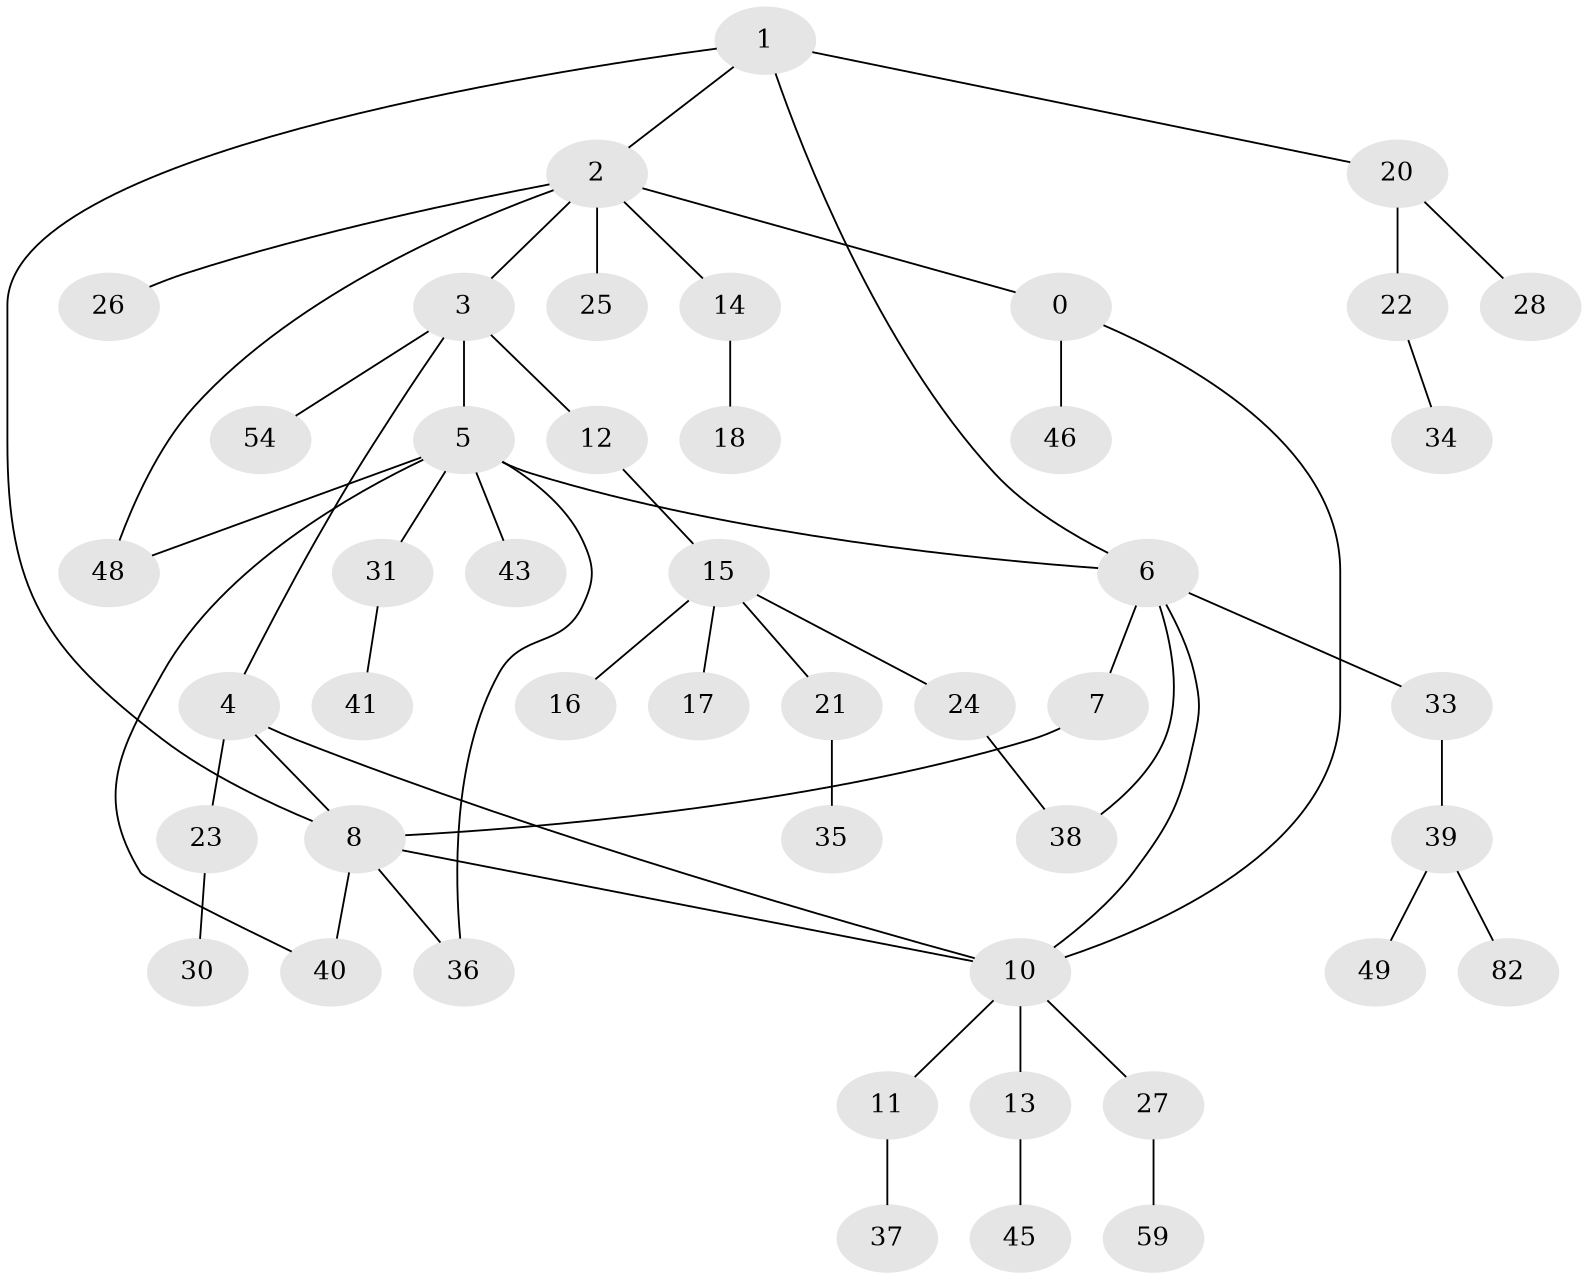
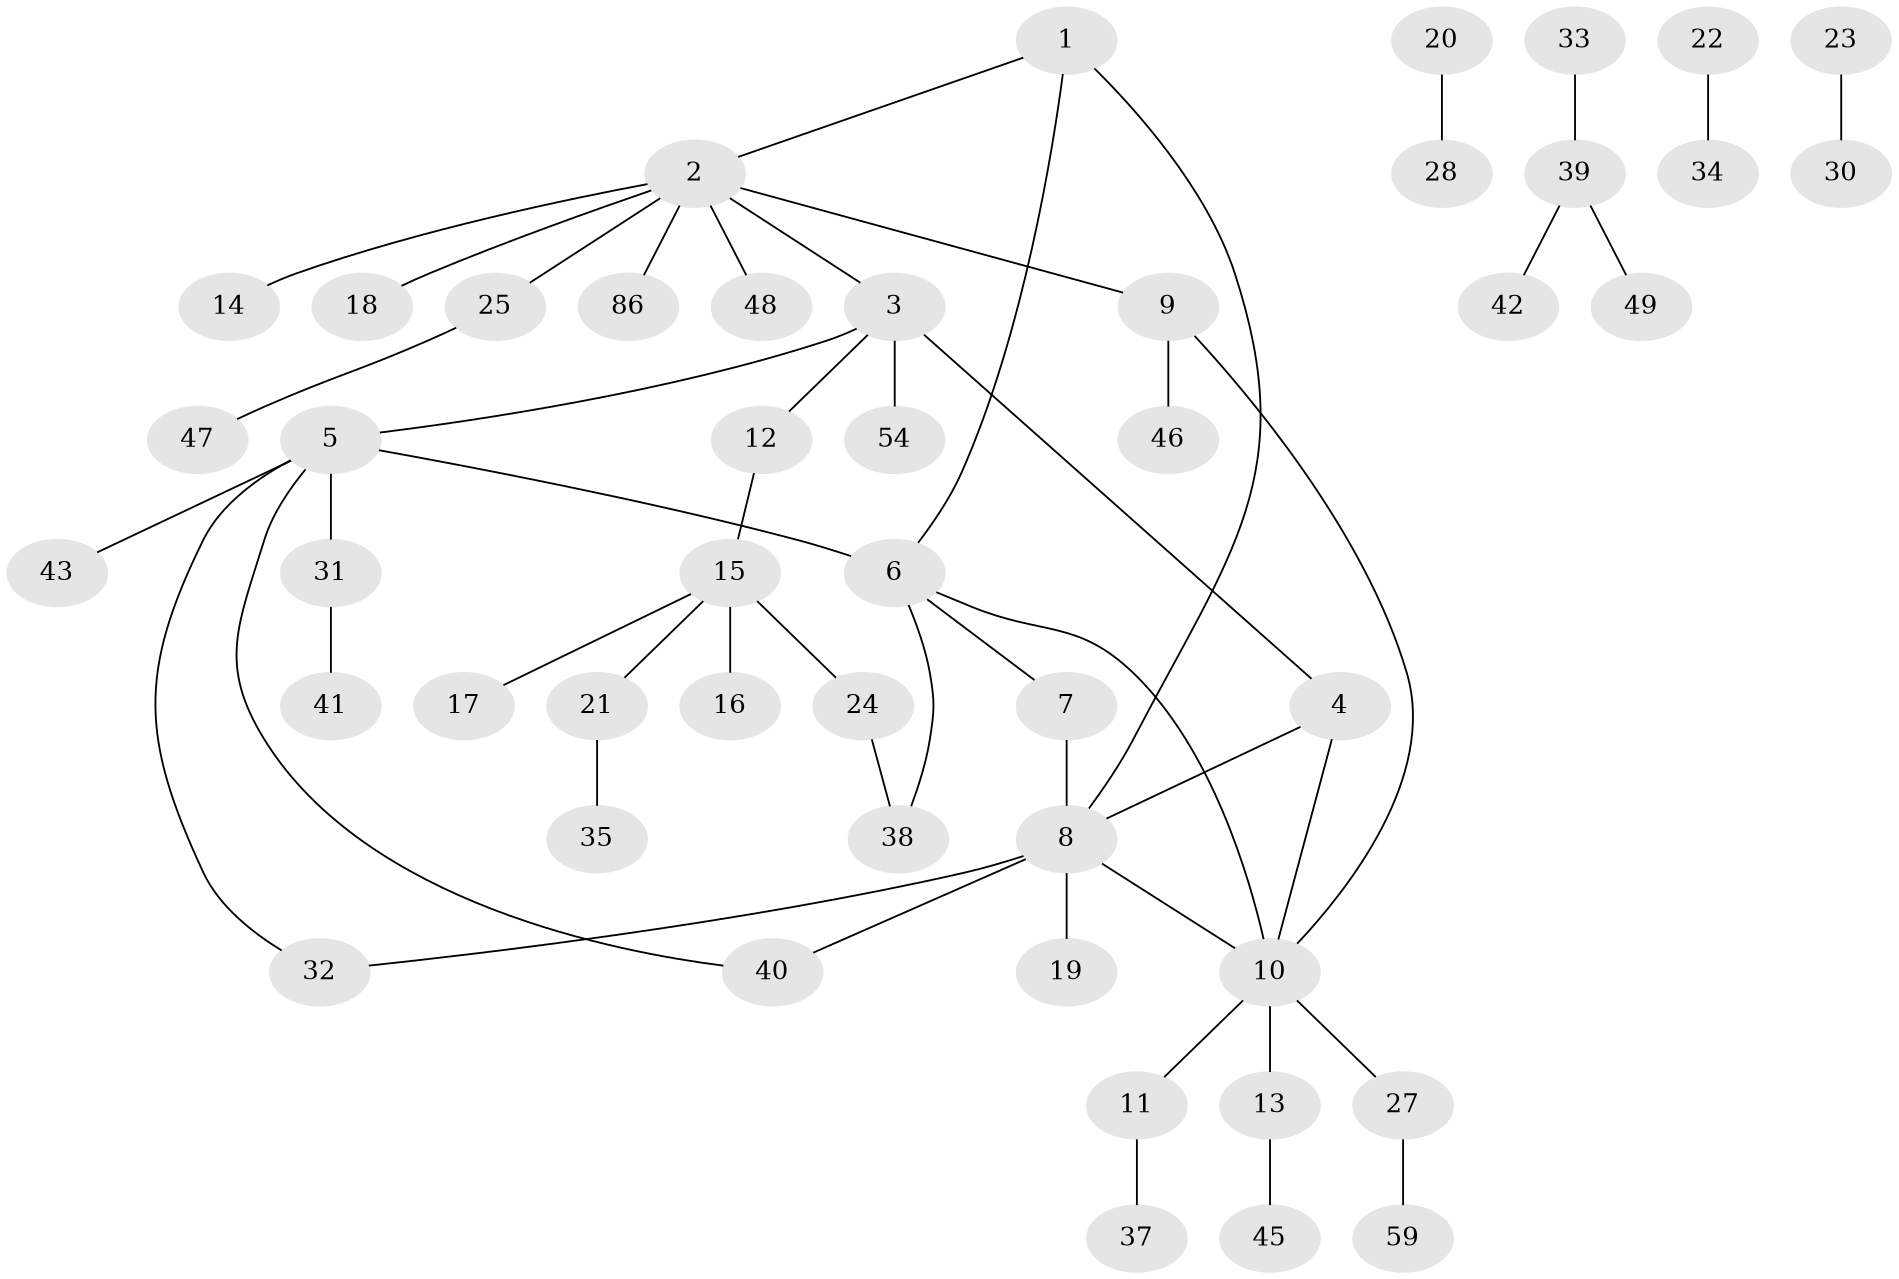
edge "1" -- "20": removed
edge "20" -- "22": removed
node "26": label "26" -> "86"
node "0": label "0" -> "9"
edge "14" -- "18": now "2" -- "18"
node "47": added
edge "5" -- "48": removed
edge "6" -- "33": removed
edge "4" -- "23": removed
node "36": label "36" -> "32"
node "19": added
node "82": label "82" -> "42"
